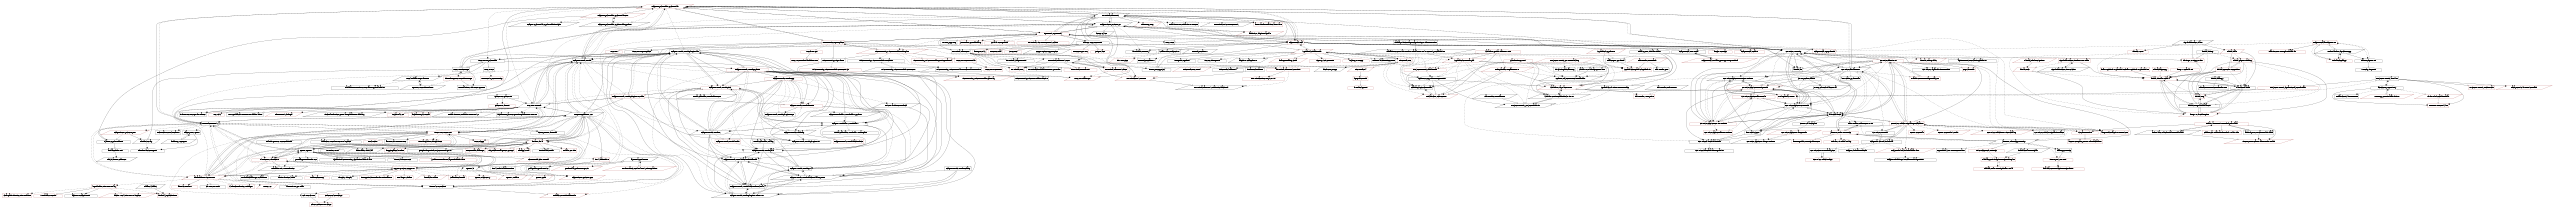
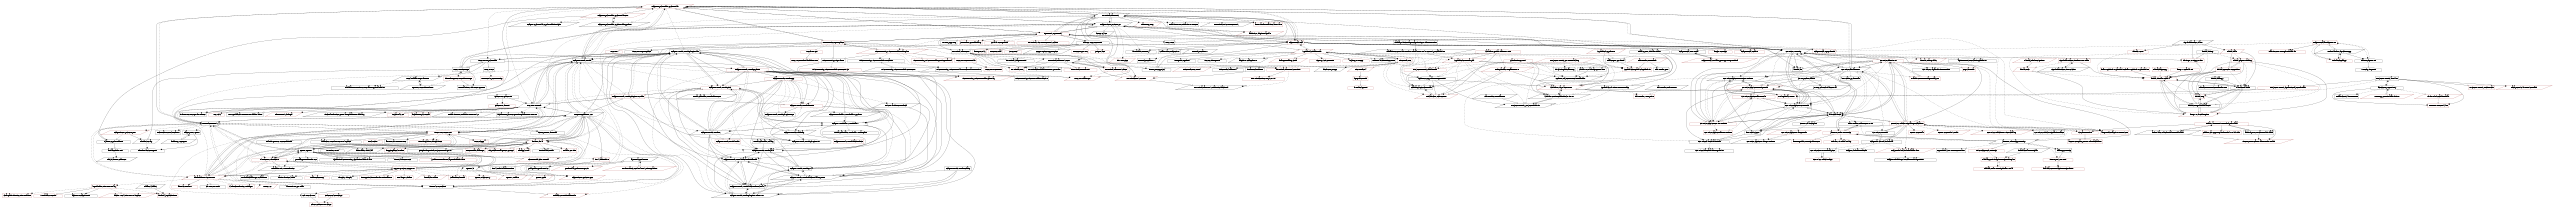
edge "Stiffstream/sobjectizer" -> "Flow-IPC/ipc": now "eclipse-iceoryx/iceoryx" -> "Flow-IPC/ipc"
node "chilion/car-make-and-model-world-wide": label "chilion/car-make-and-model-world-wide" -> "chilion/car-cppzmq-and-model-world-wide"
edge "dora-rs/dora" -> "copper-project/copper-rs": now "dora-rs/dora" -> "choreonoid/choreonoid"
